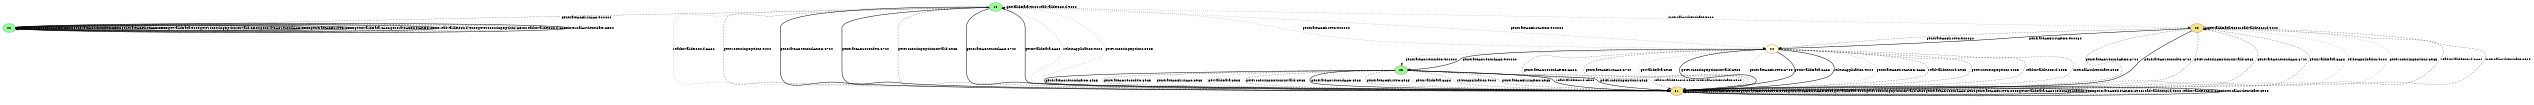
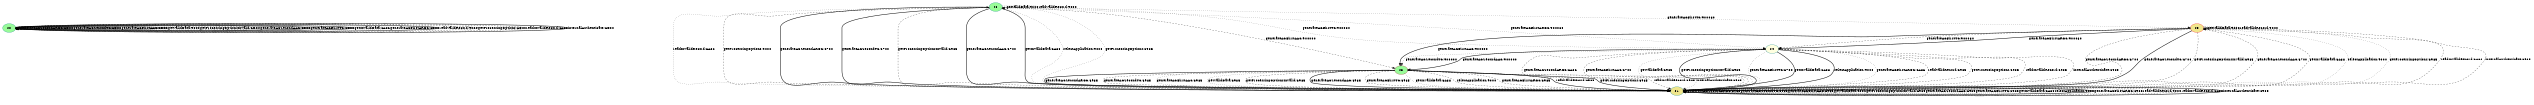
edge "s8" -> "s0": now "s8" -> "s3"
edge "s8" -> "s5": label "internalAuthenticate/9000" -> "generateACFirstTC/900080"
edge "s5" -> "s3": added, label "generateACFirstAAC/900000"
node "s4": color brown -> teal
node "s1": color brown -> teal
